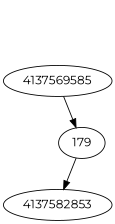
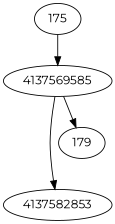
node "175": added
edge "179" -> "4137582853": now "4137569585" -> "4137582853"
